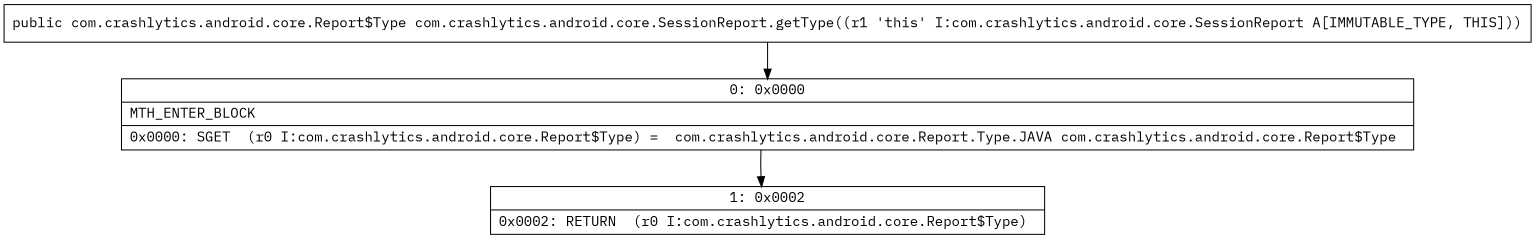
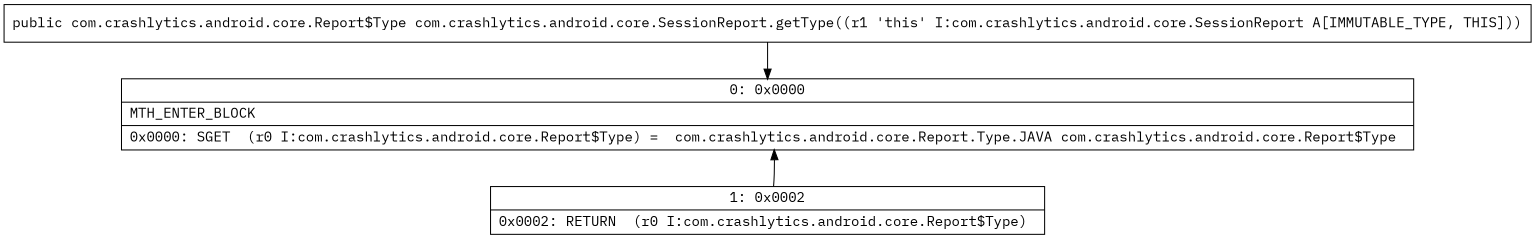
edge "0: 0x0000" -> "1: 0x0002": reversed
